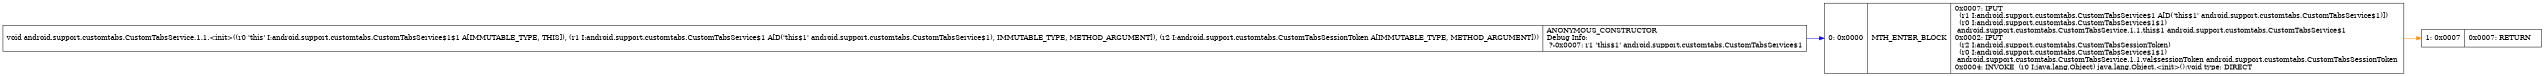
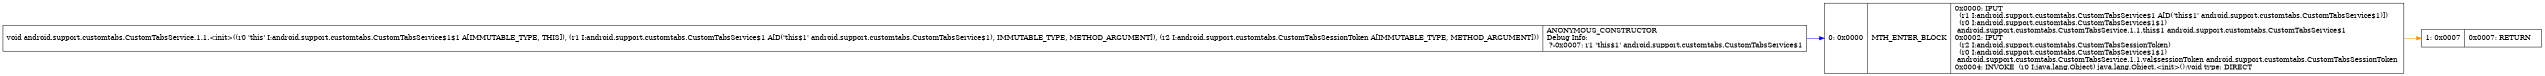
node "0: 0x0000": text "0x0007: IPUT" -> "0x0000: IPUT"
